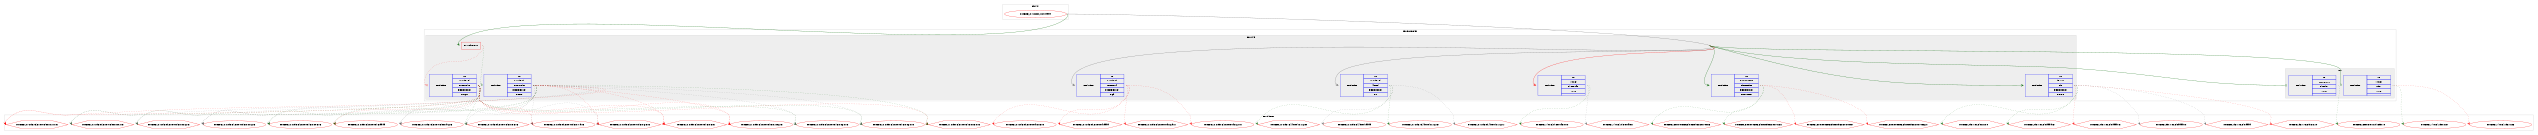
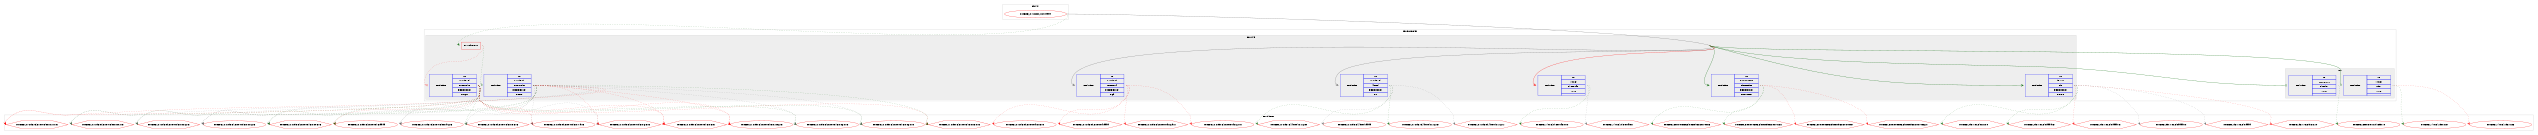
edge "portage://sys-apps/uam-9999" -> "any_of_group": style solid -> dotted
node "portage://sys-devel/automake-1.10.3-r3": shape ellipse -> hexagon
